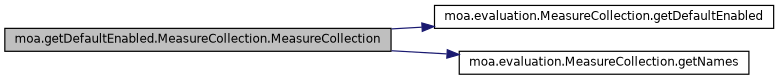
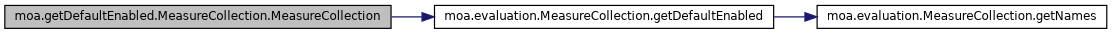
edge "moa.getDefaultEnabled.MeasureCollection.MeasureCollection" -> "moa.evaluation.MeasureCollection.getNames": now "moa.evaluation.MeasureCollection.getDefaultEnabled" -> "moa.evaluation.MeasureCollection.getNames"
